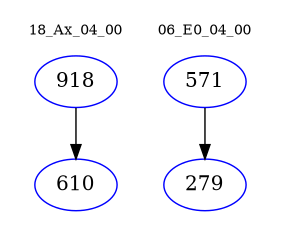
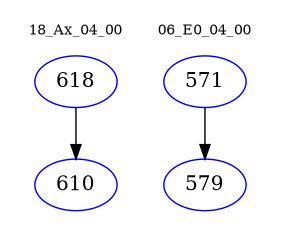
node "918": label "918" -> "618"
node "279": label "279" -> "579"
